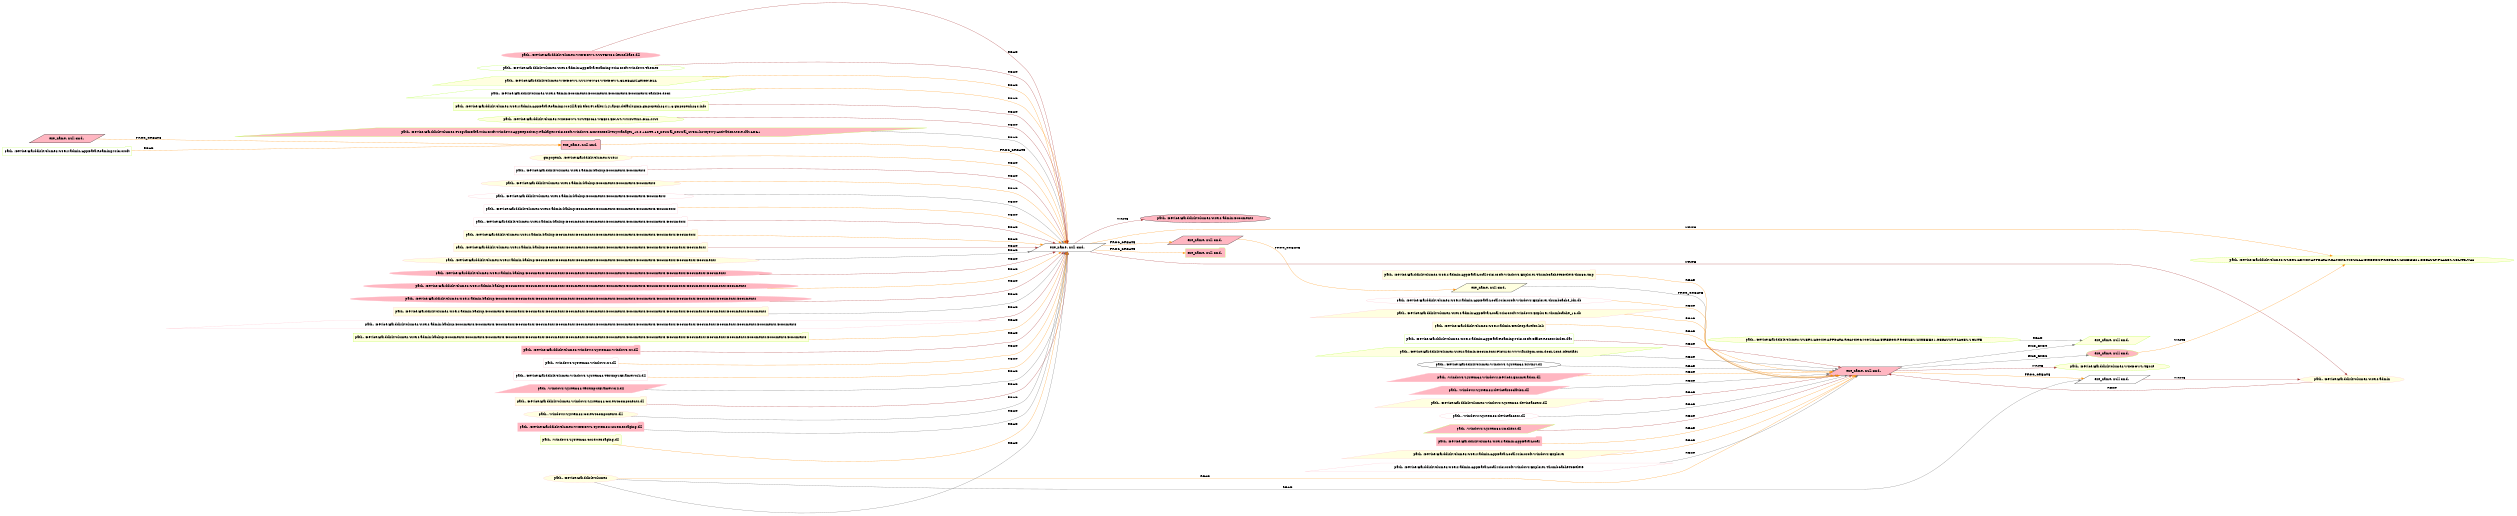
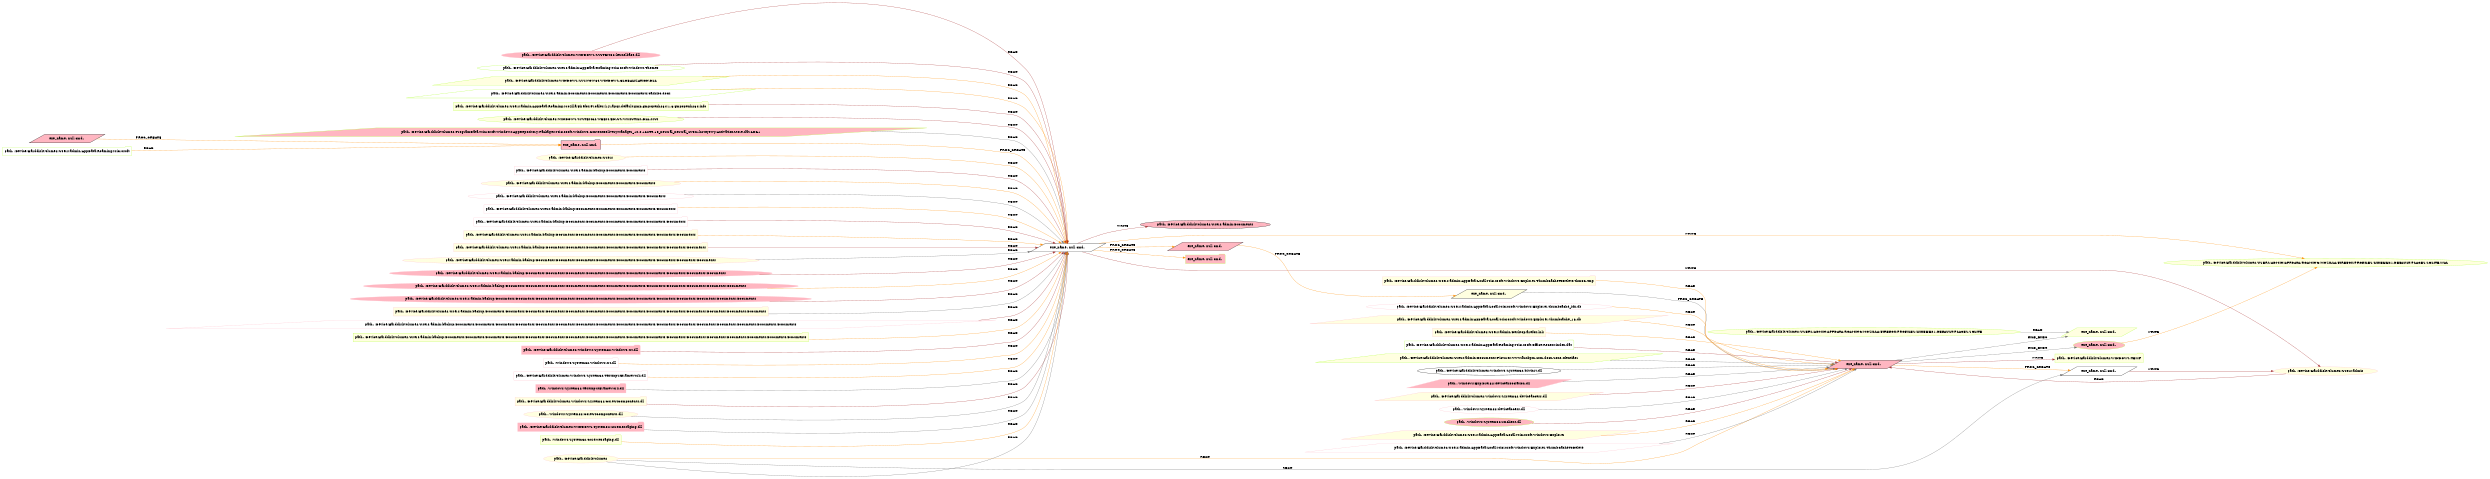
node "gmpopenh: /Device/HarddiskVolume2/Users": label "gmpopenh: /Device/HarddiskVolume2/Users" -> "path: /Device/HarddiskVolume2/Users"
node "path: /Device/HarddiskVolume2/WINDOWS/TEMP": shape ellipse -> folder
node "path: /Windows/System32/Windows.Devices.Enumeration.dll": removed
node "path: /Windows/System32/TextInputFramework.dll": shape parallelogram -> folder
node "path: /Windows/System32/deviceassociation.dll": label "path: /Windows/System32/deviceassociation.dll" -> "path: /Windows/Explorer32/deviceassociation.dll"
node "path: /Windows/System32/rmclient.dll": shape parallelogram -> ellipse
node "path: /Device/HarddiskVolume2/Users/admin/AppData/Local": removed
